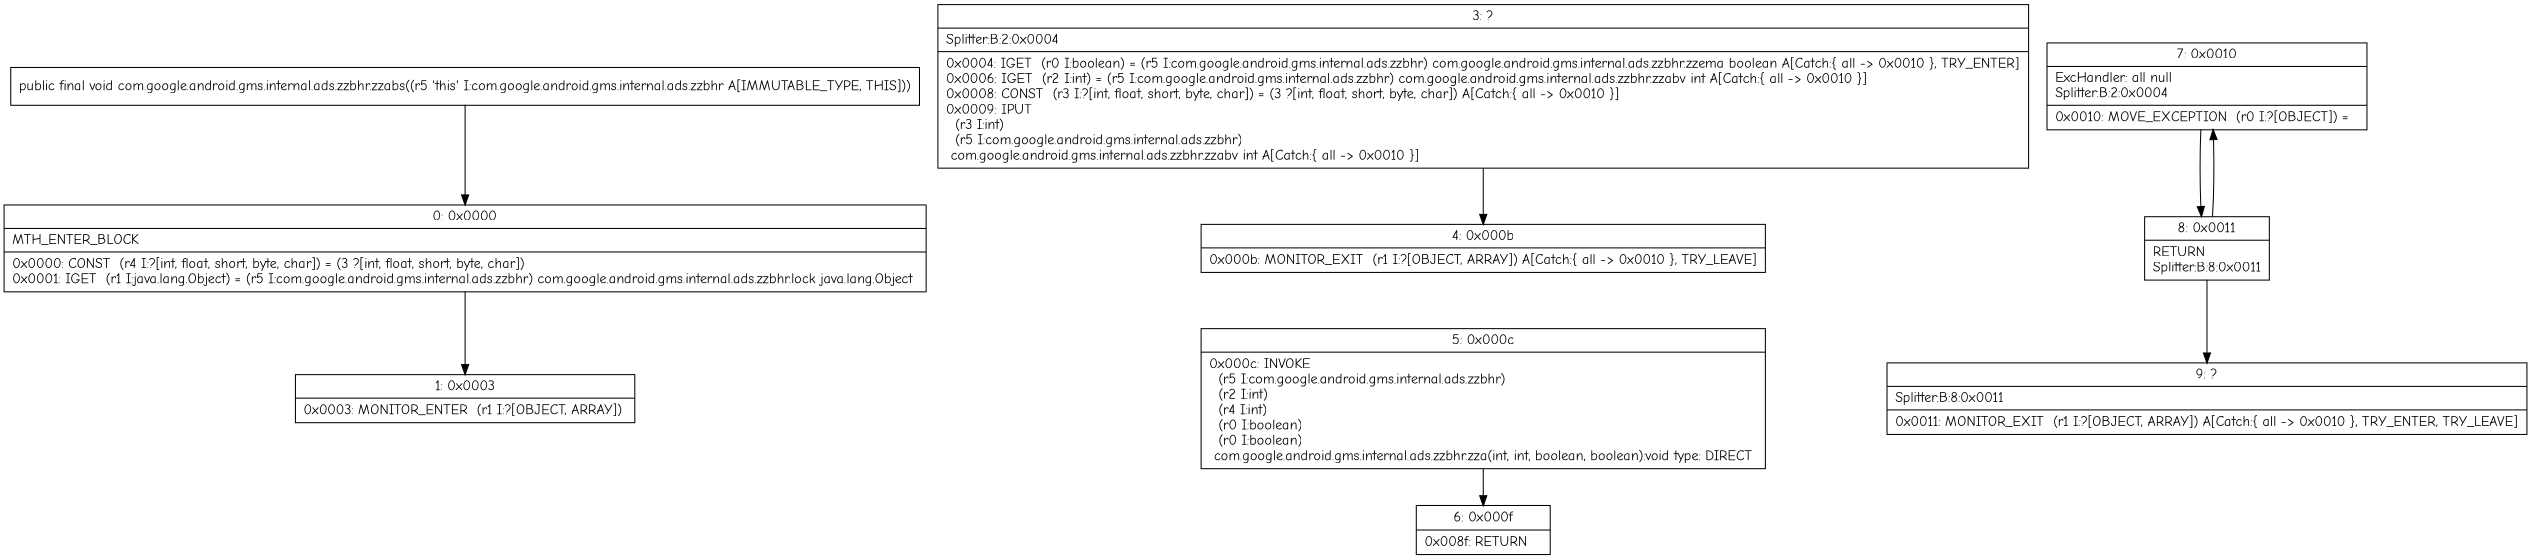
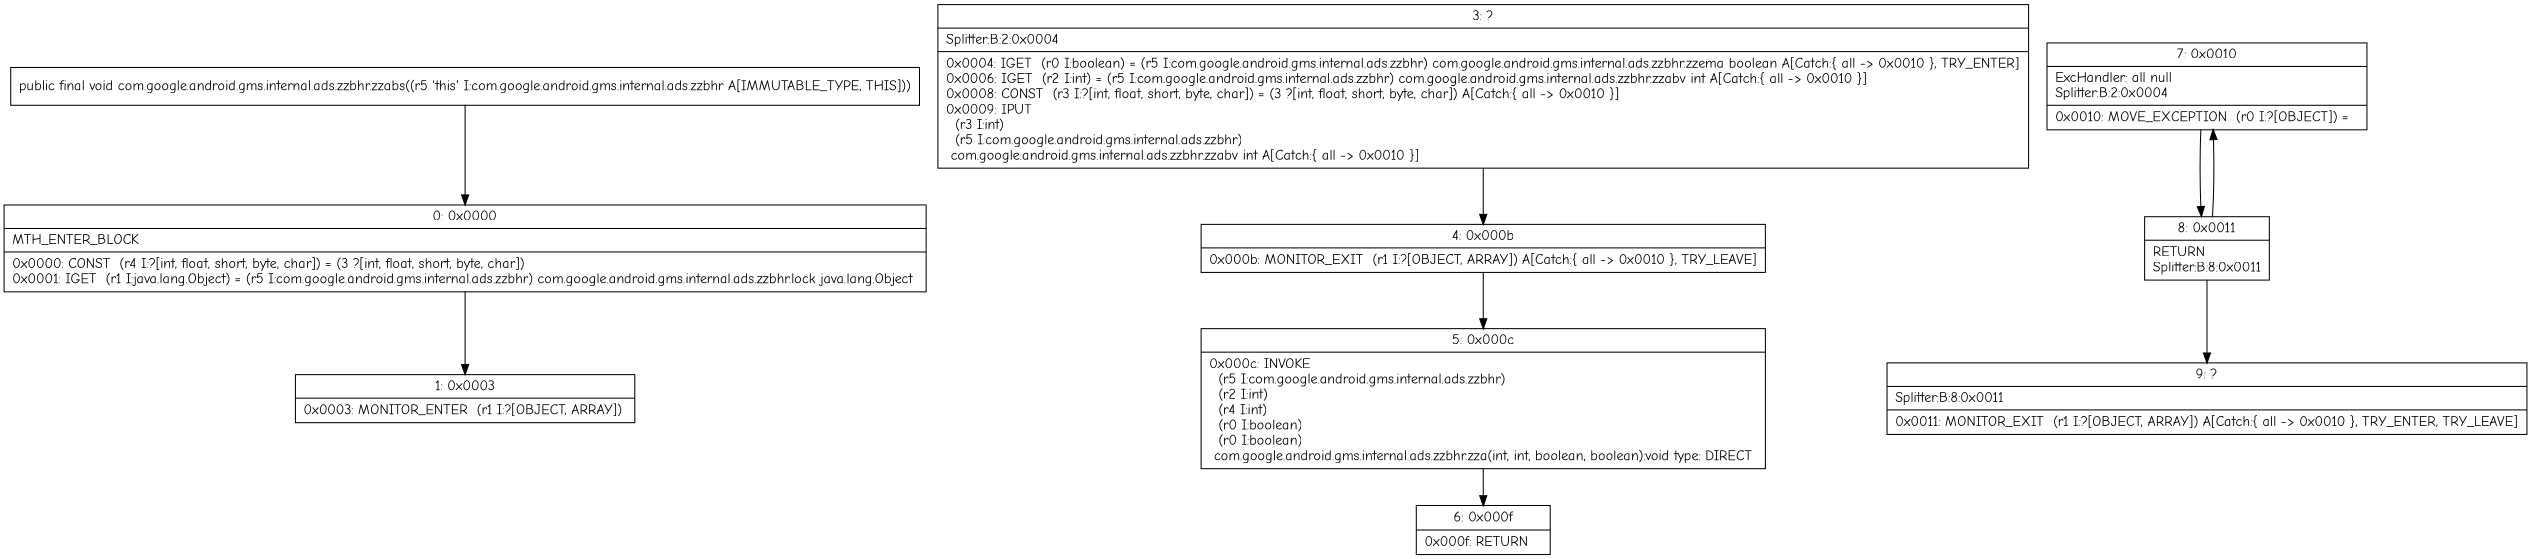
edge "4: 0x000b" -> "5: 0x000c": added
node "6: 0x000f": text "0x008f: RETURN" -> "0x000f: RETURN"
